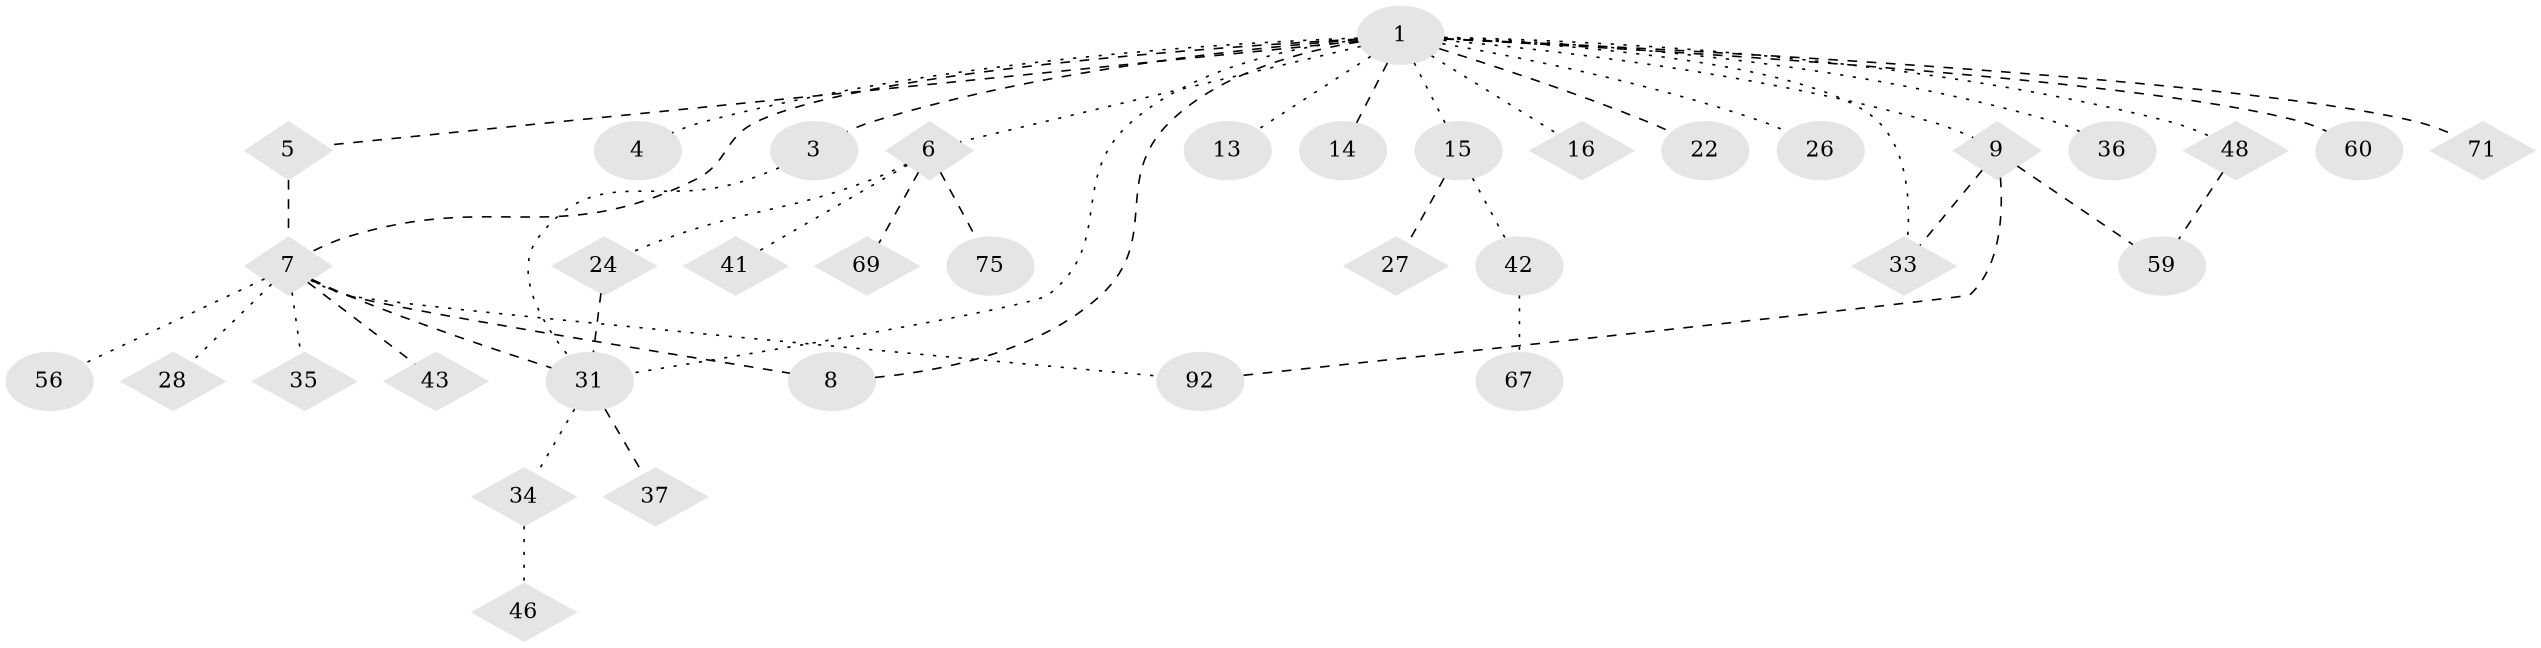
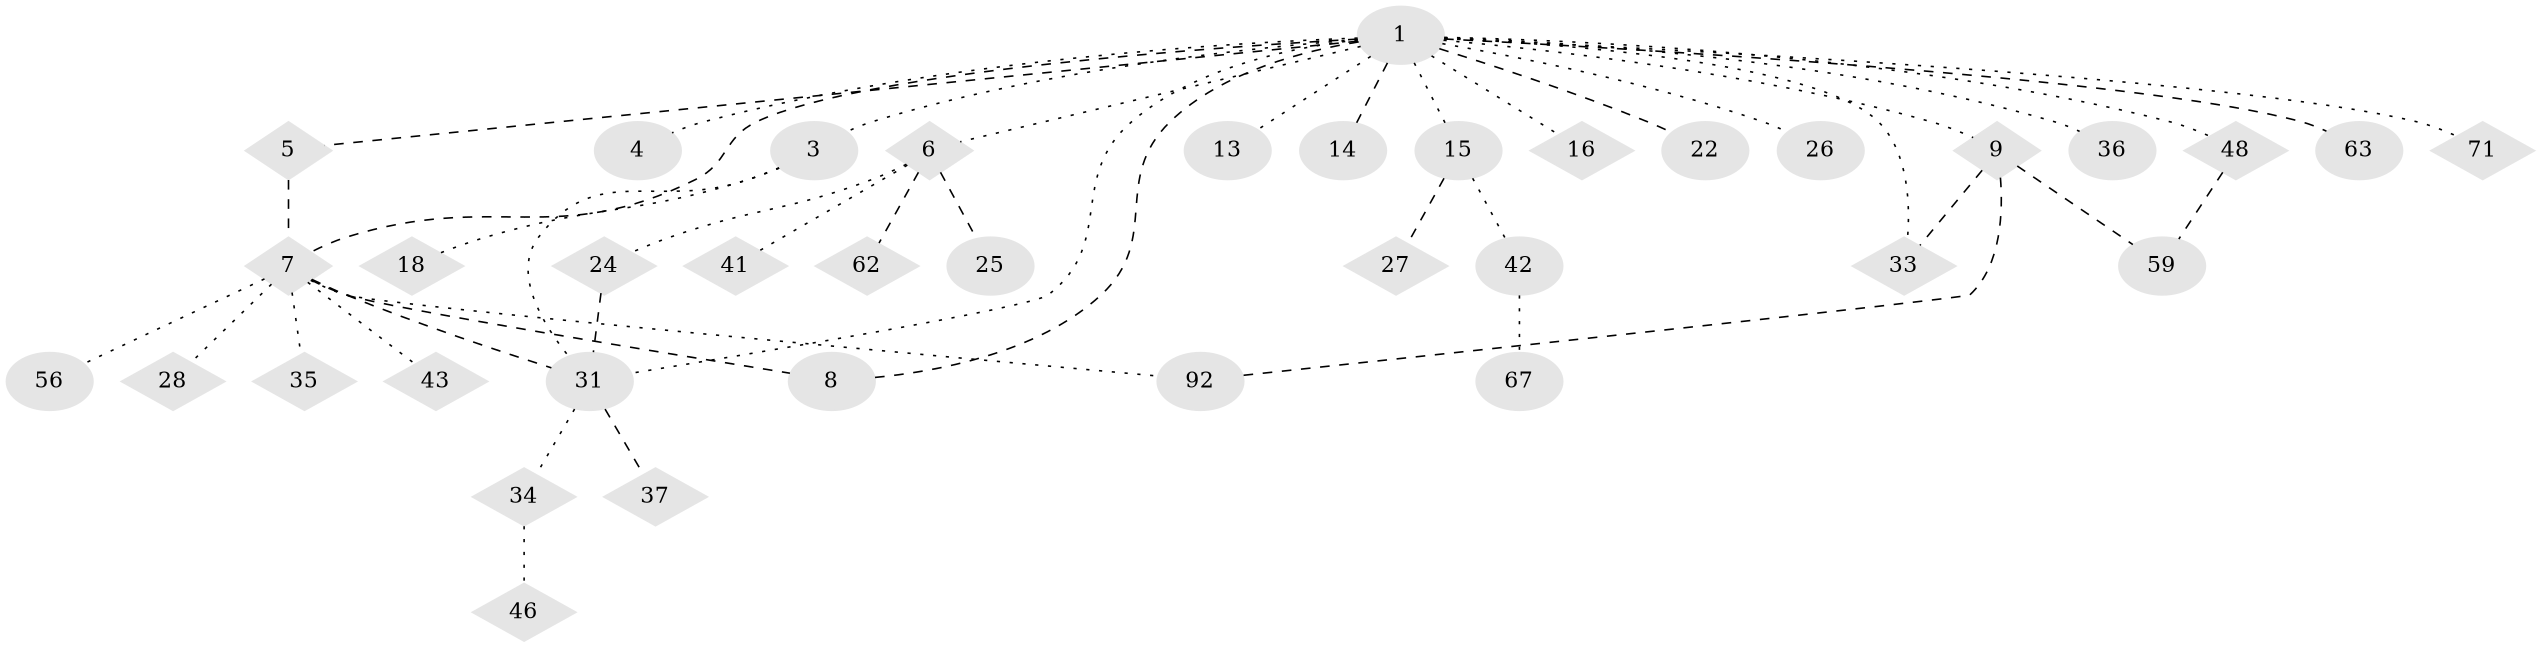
edge "1" -- "71": style dashed -> dotted
edge "1" -- "3": style dashed -> dotted
node "60": label "60" -> "63"
node "18": added
node "69": label "69" -> "62"
node "75": label "75" -> "25"
edge "7" -- "43": style dashed -> dotted
